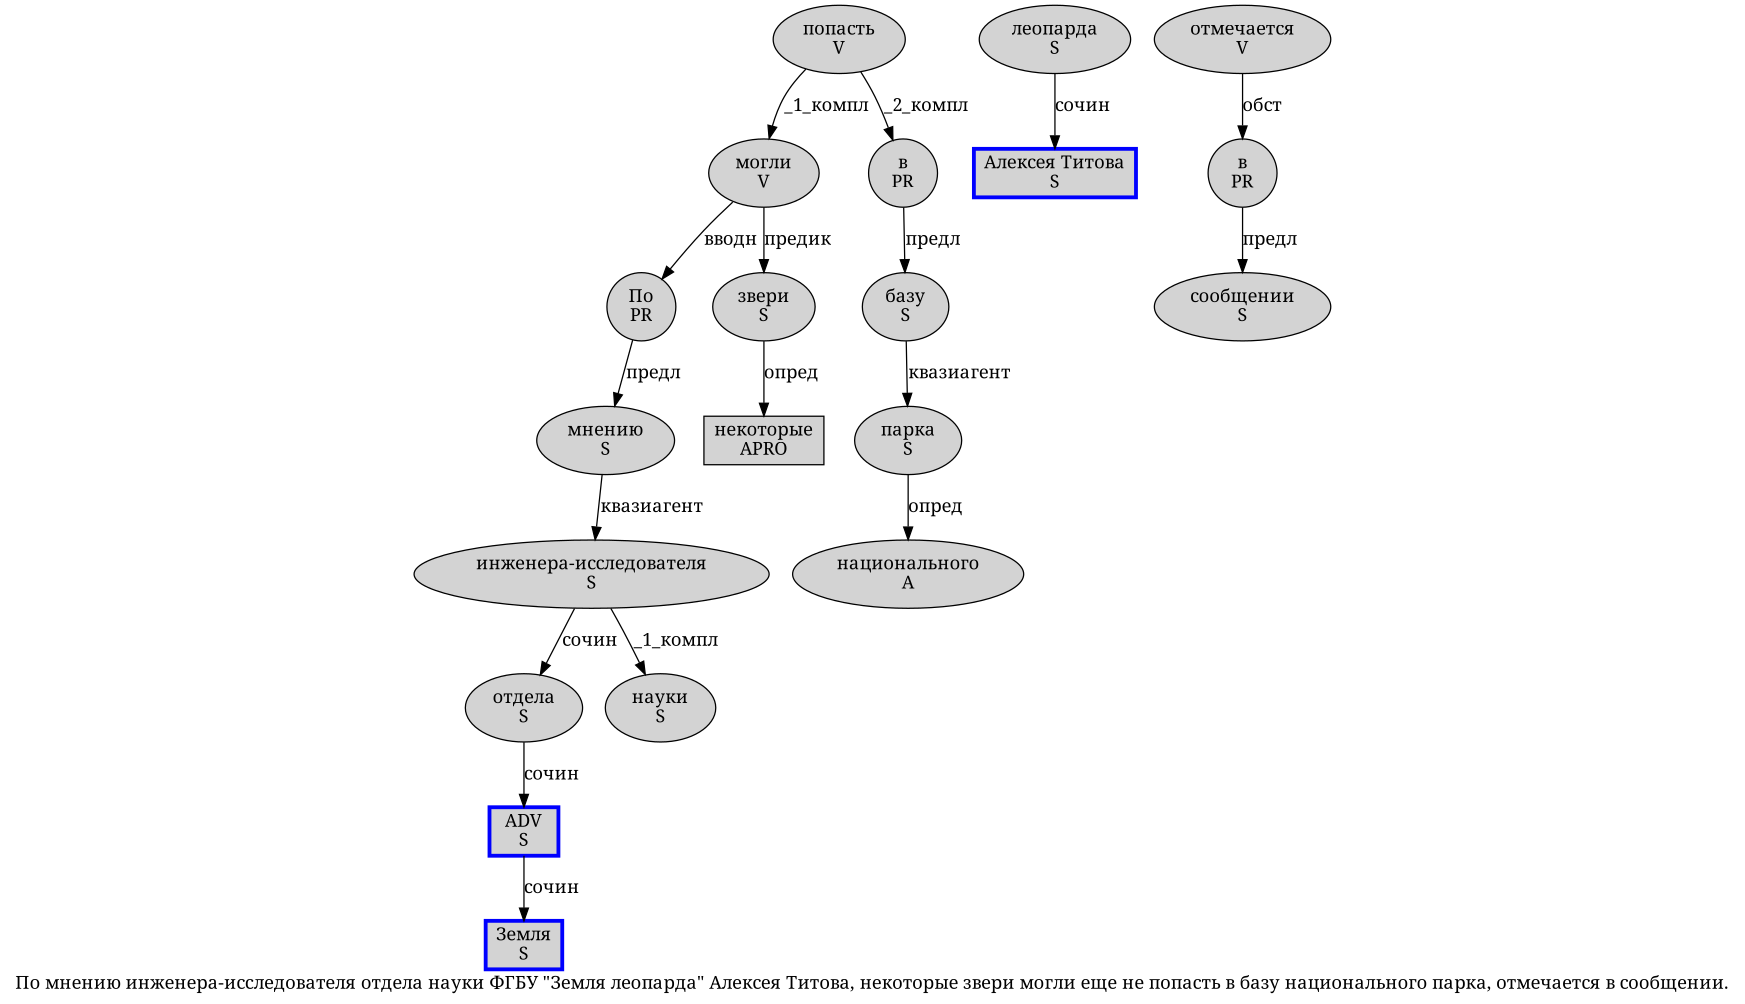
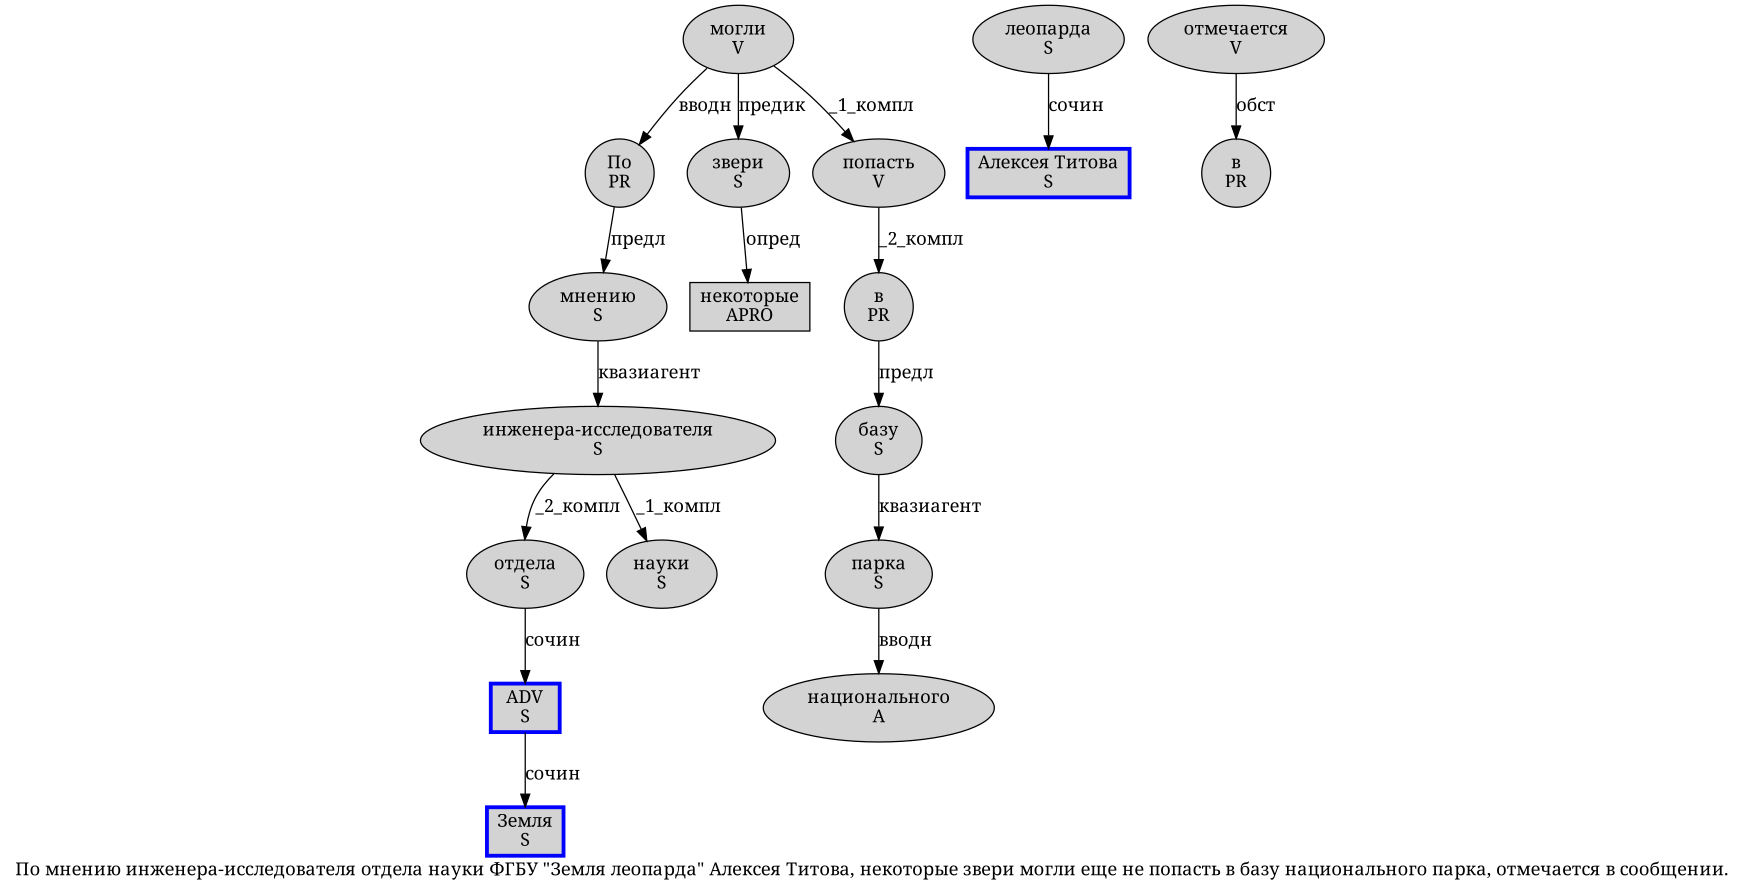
edge "попасть V" -> "могли V": reversed
node "сообщении S": removed
edge "парка S" -> "национального A": label "опред" -> "вводн"
edge "инженера-исследователя S" -> "отдела S": label "сочин" -> "_2_компл"
